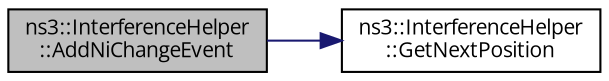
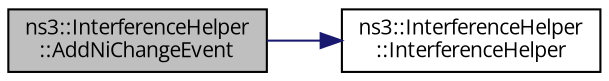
node "ns3::InterferenceHelper ::GetNextPosition": label "ns3::InterferenceHelper ::GetNextPosition" -> "ns3::InterferenceHelper ::InterferenceHelper"
